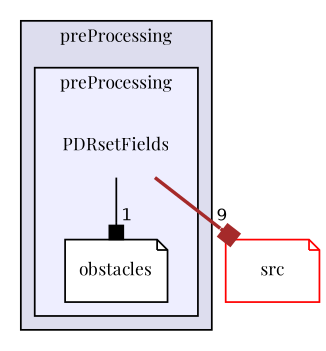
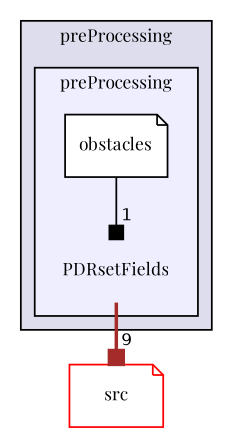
edge "PDRsetFields" -> "obstacles": reversed
